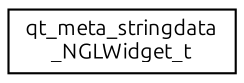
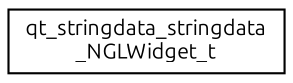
node "qt_meta_stringdata _NGLWidget_t": label "qt_meta_stringdata _NGLWidget_t" -> "qt_stringdata_stringdata _NGLWidget_t"
